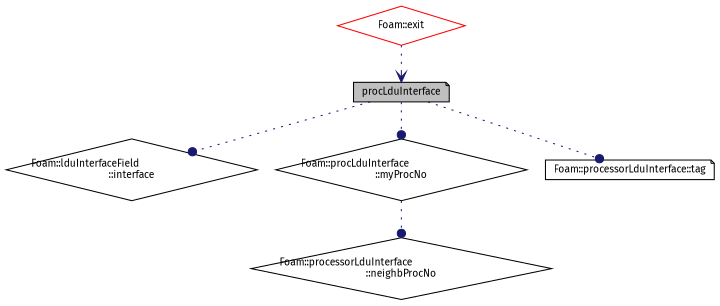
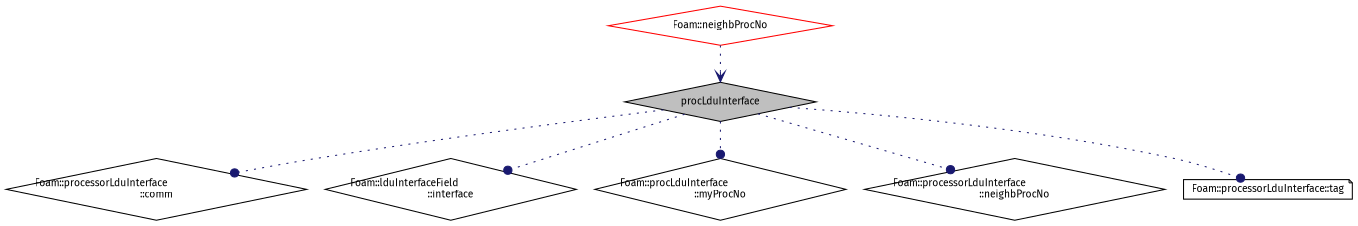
node "Foam::exit": label "Foam::exit" -> "Foam::neighbProcNo"
node "procLduInterface": shape note -> diamond
node "Foam::processorLduInterface ::comm": added
edge "Foam::procLduInterface ::myProcNo" -> "Foam::processorLduInterface ::neighbProcNo": now "procLduInterface" -> "Foam::processorLduInterface ::neighbProcNo"
